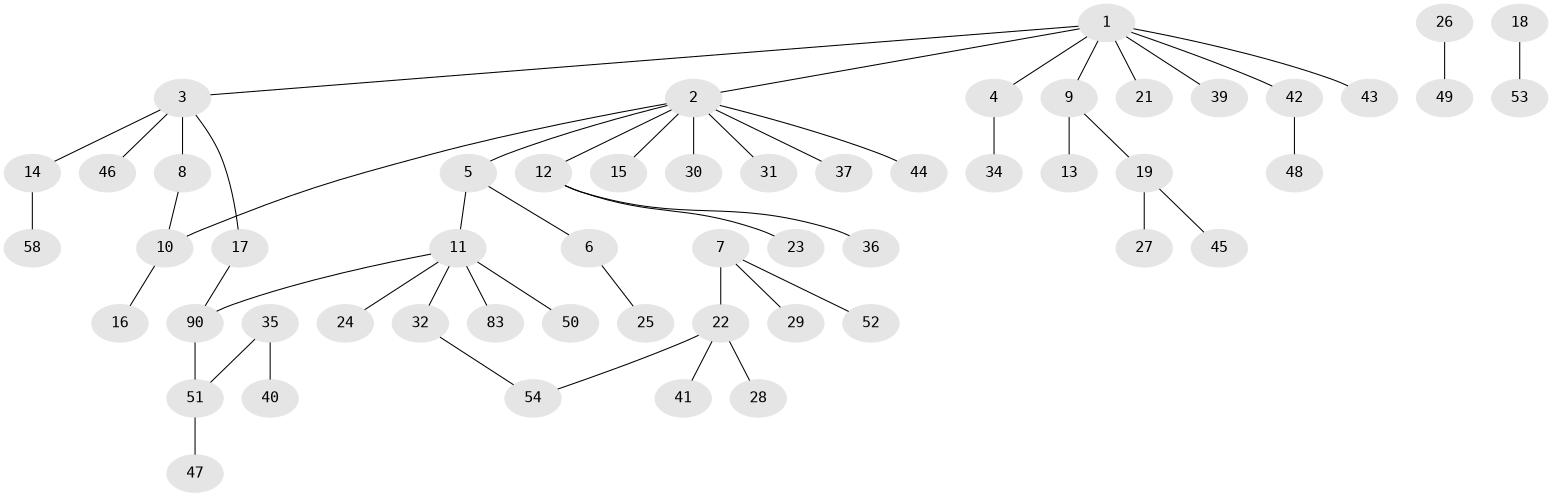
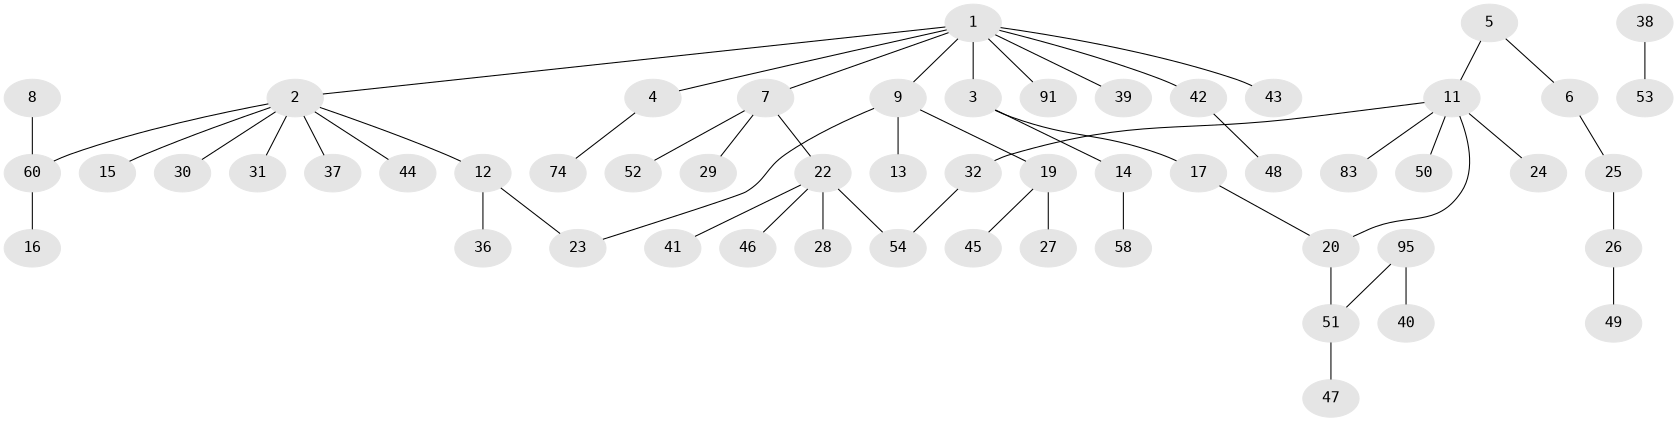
node "18": label "18" -> "38"
edge "1" -- "7": added
node "21": label "21" -> "91"
edge "2" -- "5": removed
edge "3" -- "46": now "22" -- "46"
edge "3" -- "8": removed
node "34": label "34" -> "74"
edge "9" -- "23": added
edge "25" -- "26": added
node "10": label "10" -> "60"
node "90": label "90" -> "20"
node "35": label "35" -> "95"
